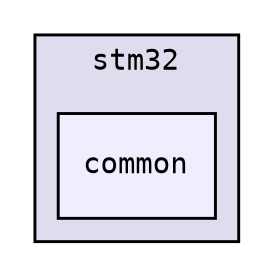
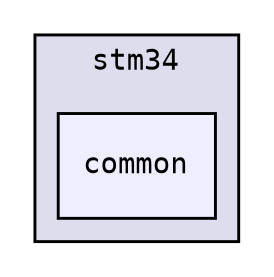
cluster "stm32": label "stm32" -> "stm34"
